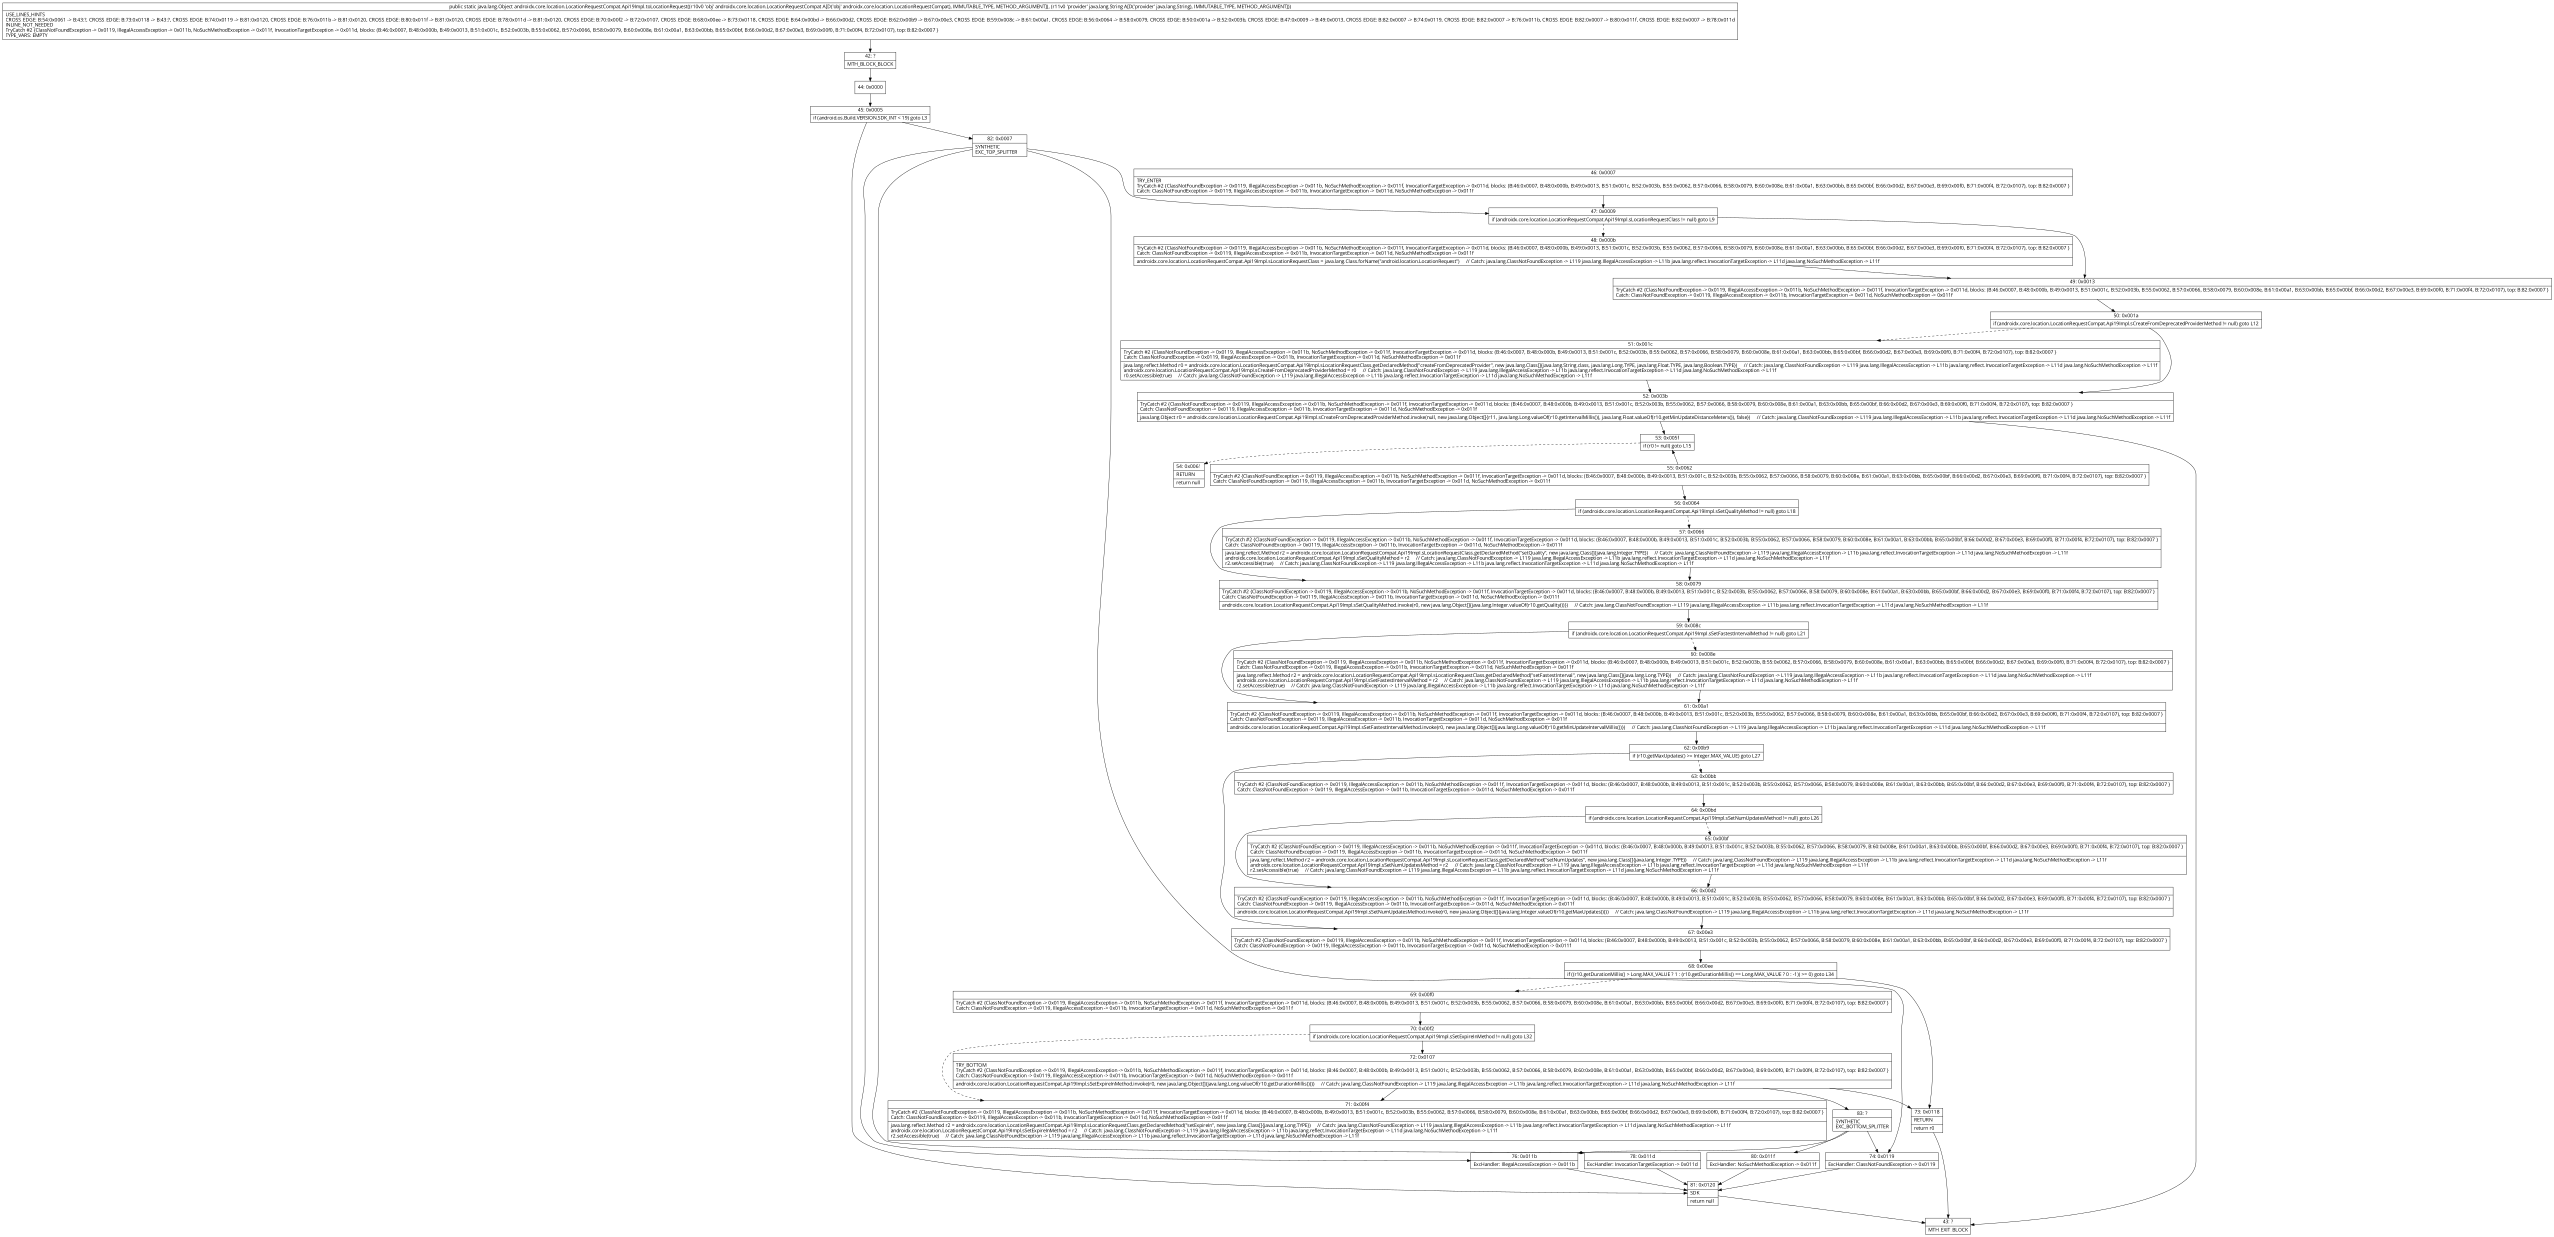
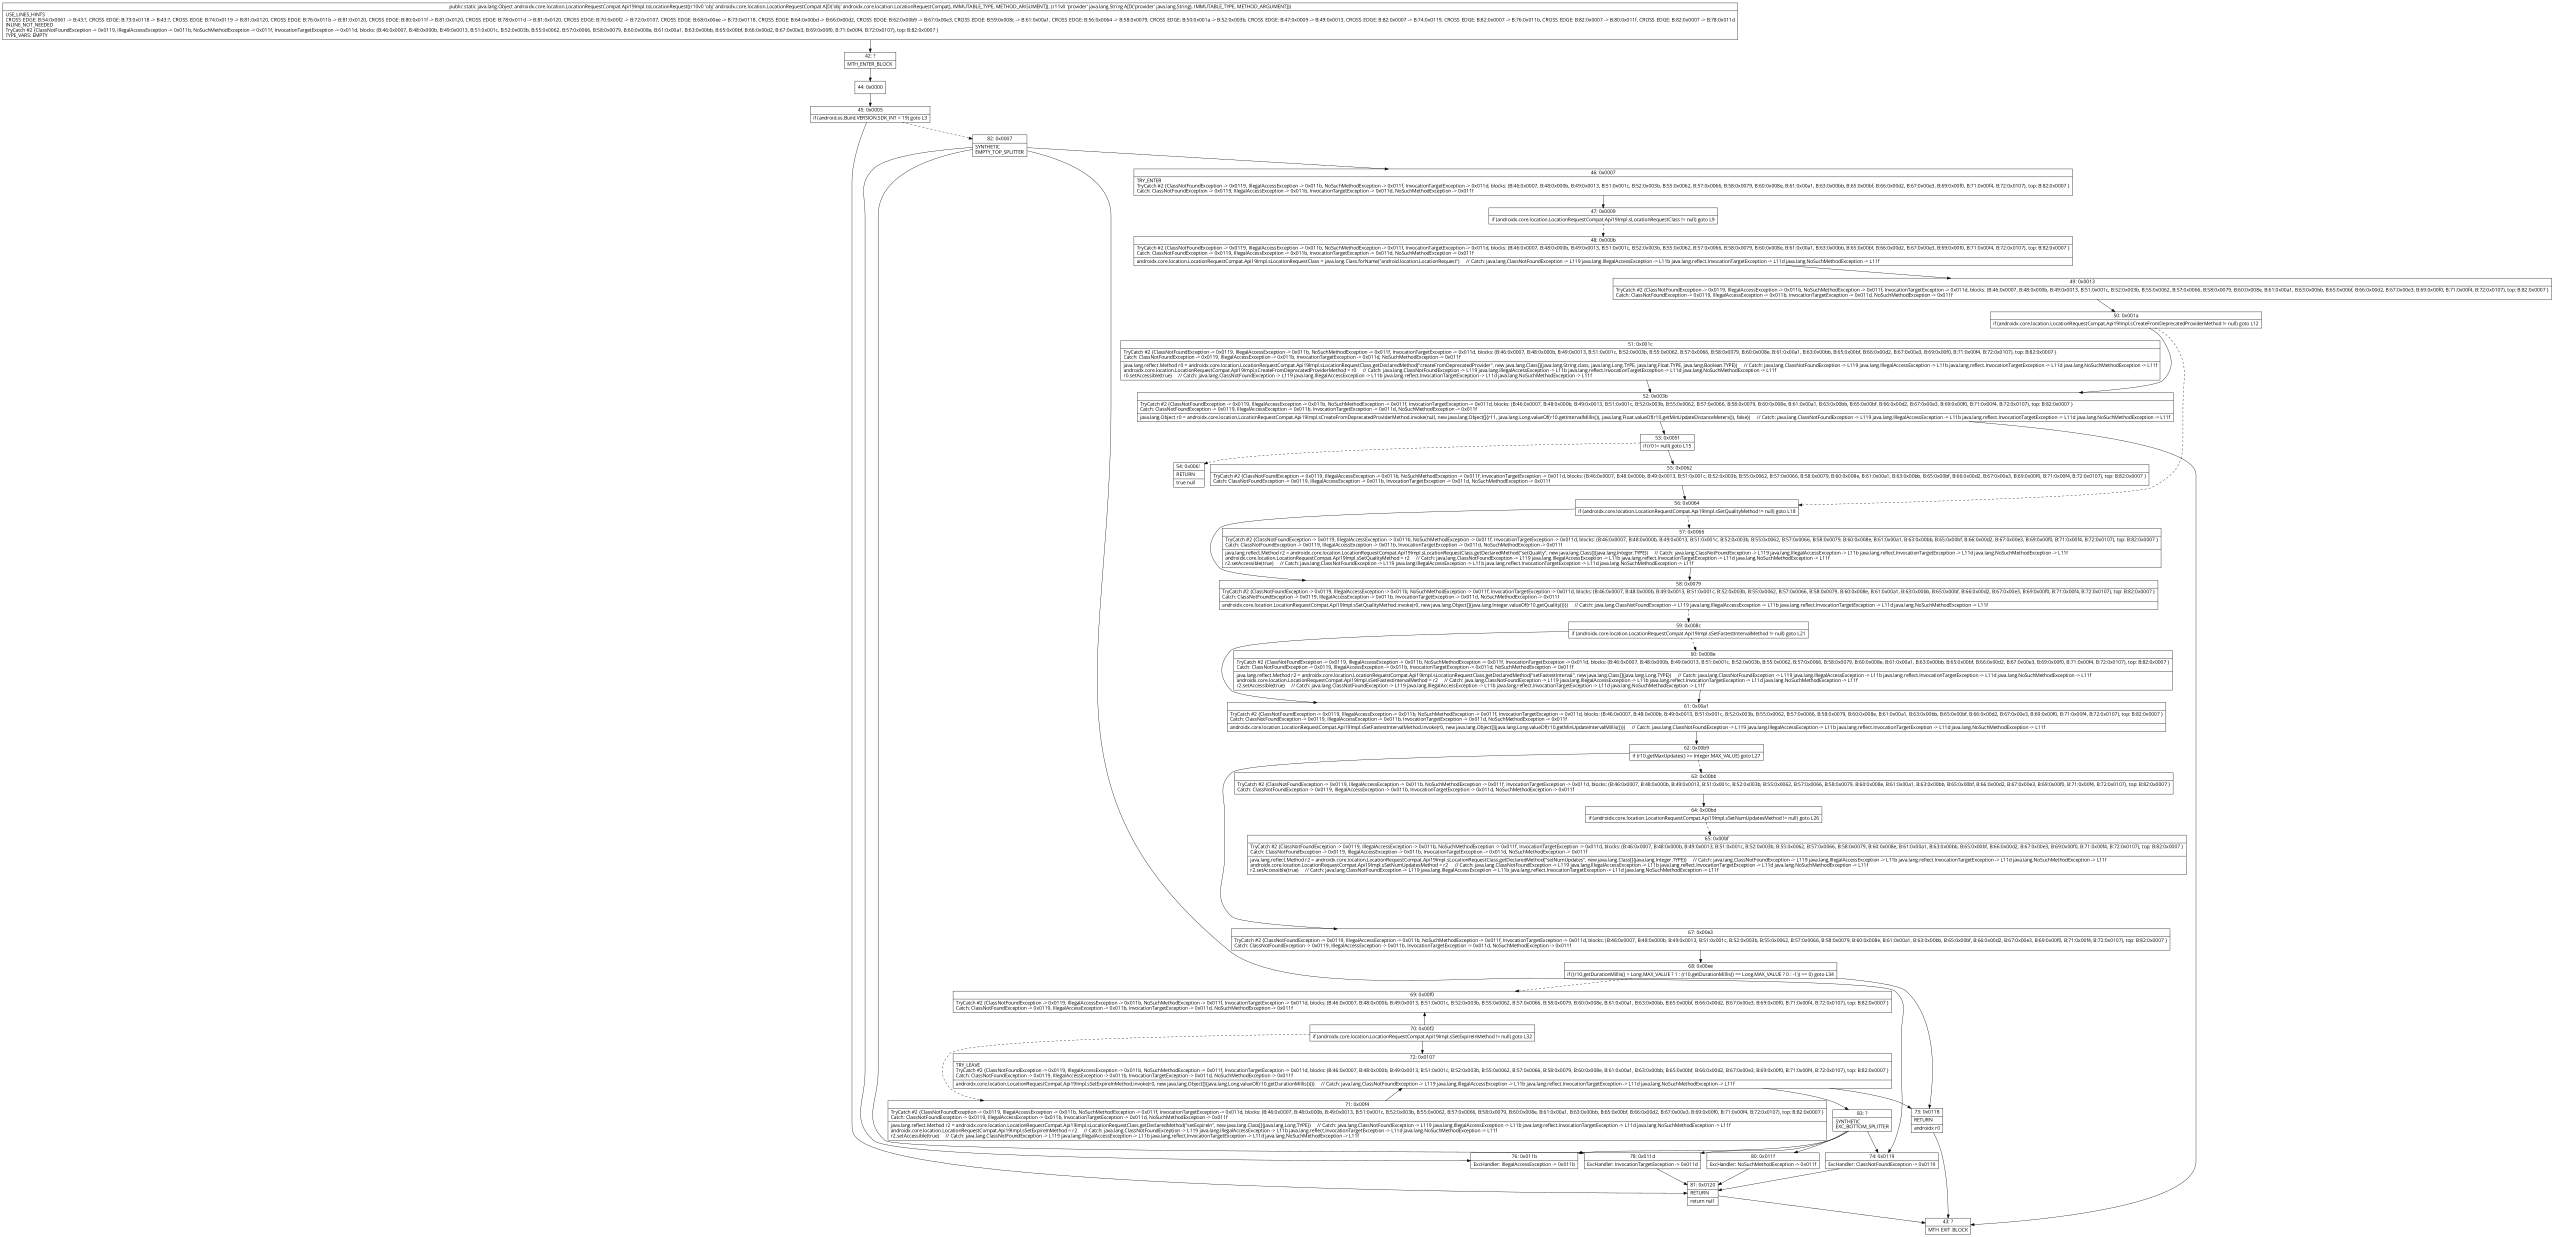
node "42: ?": text "MTH_BLOCK_BLOCK" -> "MTH_ENTER_BLOCK"
edge "45: 0x0005" -> "82: 0x0007": style solid -> dashed
node "82: 0x0007": text "EXC_TOP_SPLITTER" -> "EMPTY_TOP_SPLITTER"
edge "82: 0x0007" -> "47: 0x0009": now "82: 0x0007" -> "46: 0x0007"
edge "47: 0x0009" -> "49: 0x0013": removed
edge "50: 0x001a" -> "51: 0x001c": now "50: 0x001a" -> "56: 0x0064"
edge "55: 0x0062" -> "53: 0x005f": reversed
node "54: 0x0061": text "return null" -> "true null"
edge "58: 0x0079" -> "59: 0x008c": style solid -> dashed
node "66: 0x00d2": removed
edge "69: 0x00f0" -> "70: 0x00f2": reversed
node "72: 0x0107": text "TRY_BOTTOM" -> "TRY_LEAVE"
edge "72: 0x0107" -> "71: 0x00f4": reversed
node "73: 0x0118": text "return r0" -> "androidx r0"
edge "83: ?" -> "78: 0x011d": added
edge "76: 0x011b" -> "81: 0x0120": removed
node "81: 0x0120": text "SDK" -> "RETURN"
